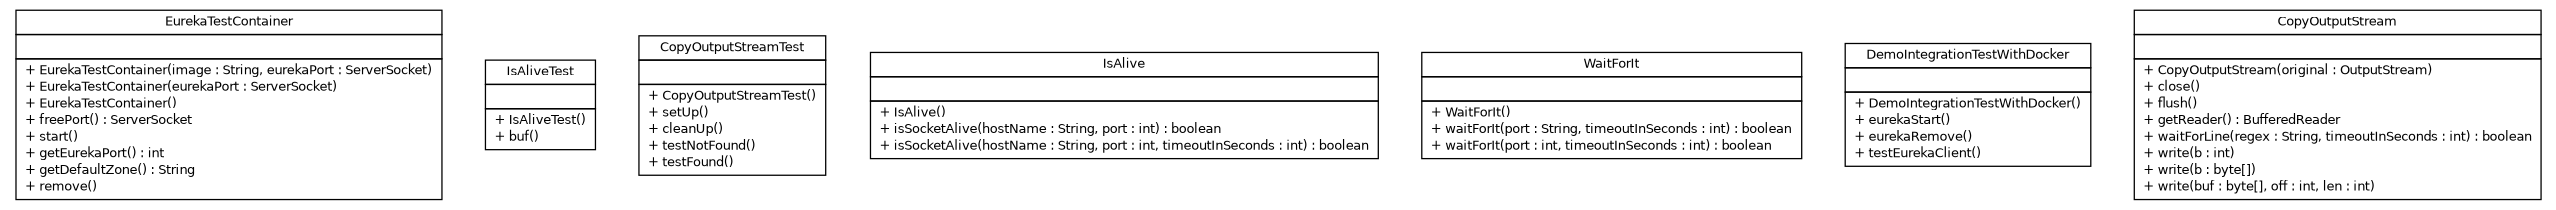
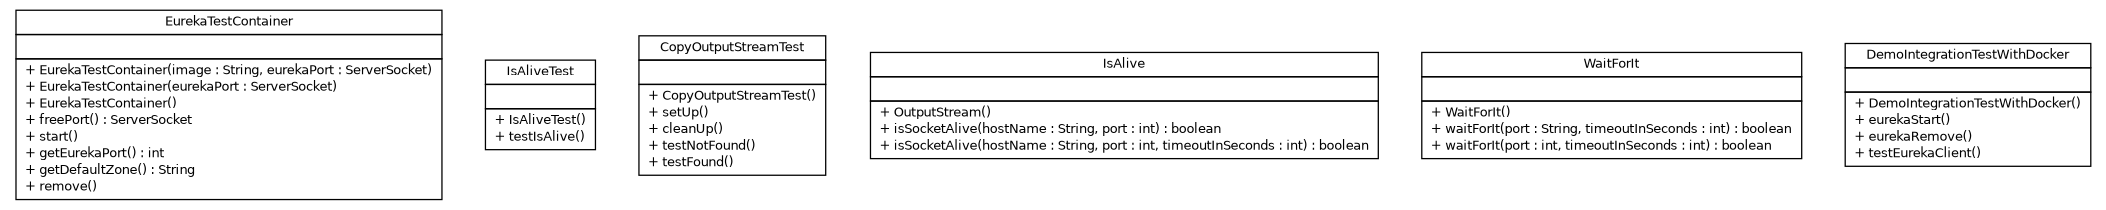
node "CopyOutputStream": removed
node "IsAlive": text "+ IsAlive()" -> "+ OutputStream()"
node "IsAliveTest": text "+ buf()" -> "+ testIsAlive()"
